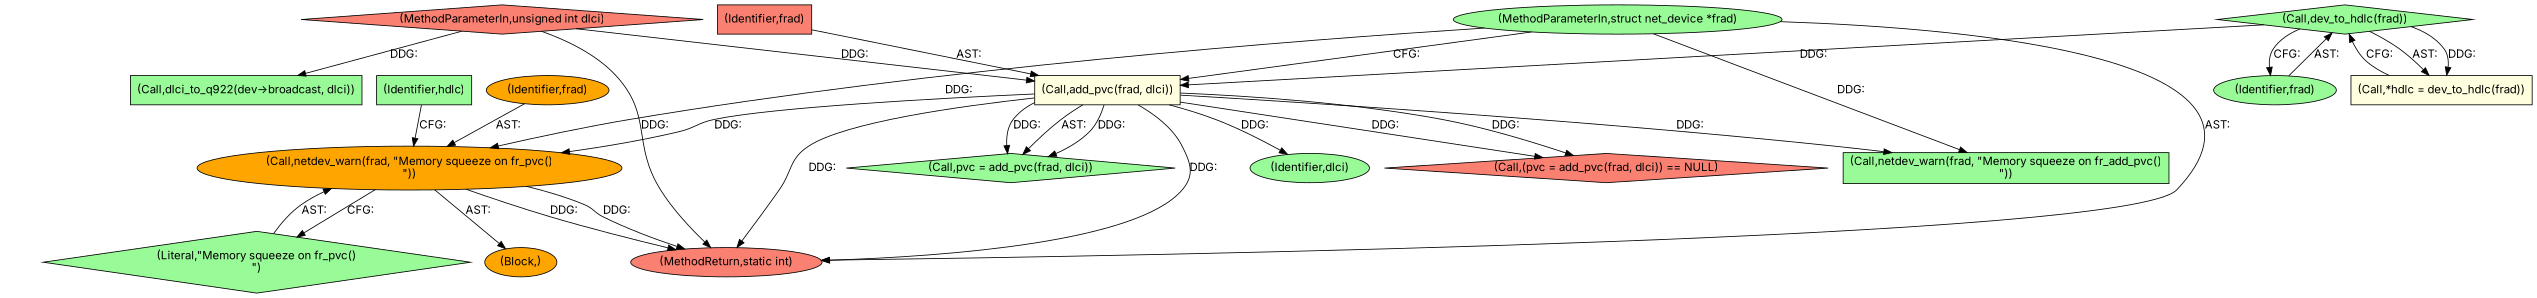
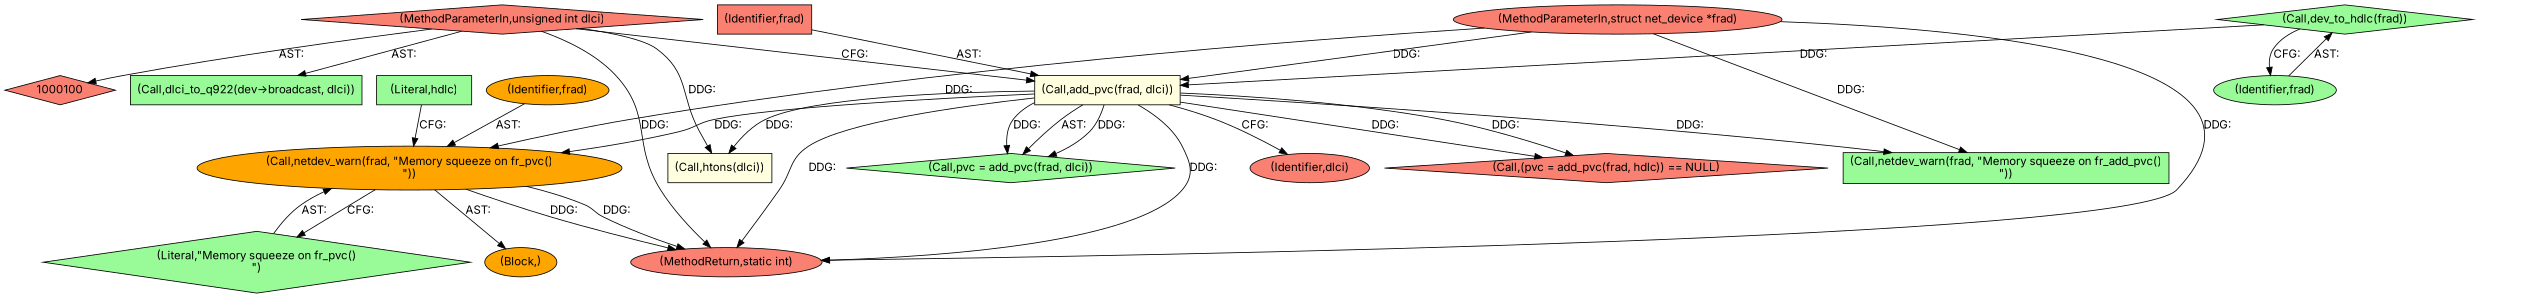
node "(MethodParameterIn,struct net_device *frad)": fillcolor palegreen -> salmon
edge "(MethodParameterIn,unsigned int dlci)" -> "(Call,dlci_to_q922(dev->broadcast, dlci))": label "DDG: " -> "AST: "
edge "(MethodParameterIn,unsigned int dlci)" -> "(Call,add_pvc(frad, dlci))": label "DDG: " -> "CFG: "
edge "(MethodParameterIn,struct net_device *frad)" -> "(Call,add_pvc(frad, dlci))": label "CFG: " -> "DDG: "
node "1000100": added
node "(Identifier,hdlc)": label "(Identifier,hdlc)" -> "(Literal,hdlc)"
node "(Call,*hdlc = dev_to_hdlc(frad))": removed
edge "(Call,add_pvc(frad, dlci))" -> "(Identifier,dlci)": label "DDG: " -> "CFG: "
edge "(MethodParameterIn,struct net_device *frad)" -> "(MethodReturn,static int)": label "AST: " -> "DDG: "
node "(Call,htons(dlci))": added
node "(Identifier,dlci)": fillcolor palegreen -> salmon
node "(Call,(pvc = add_pvc(frad, dlci)) == NULL)": label "(Call,(pvc = add_pvc(frad, dlci)) == NULL)" -> "(Call,(pvc = add_pvc(frad, hdlc)) == NULL)"
